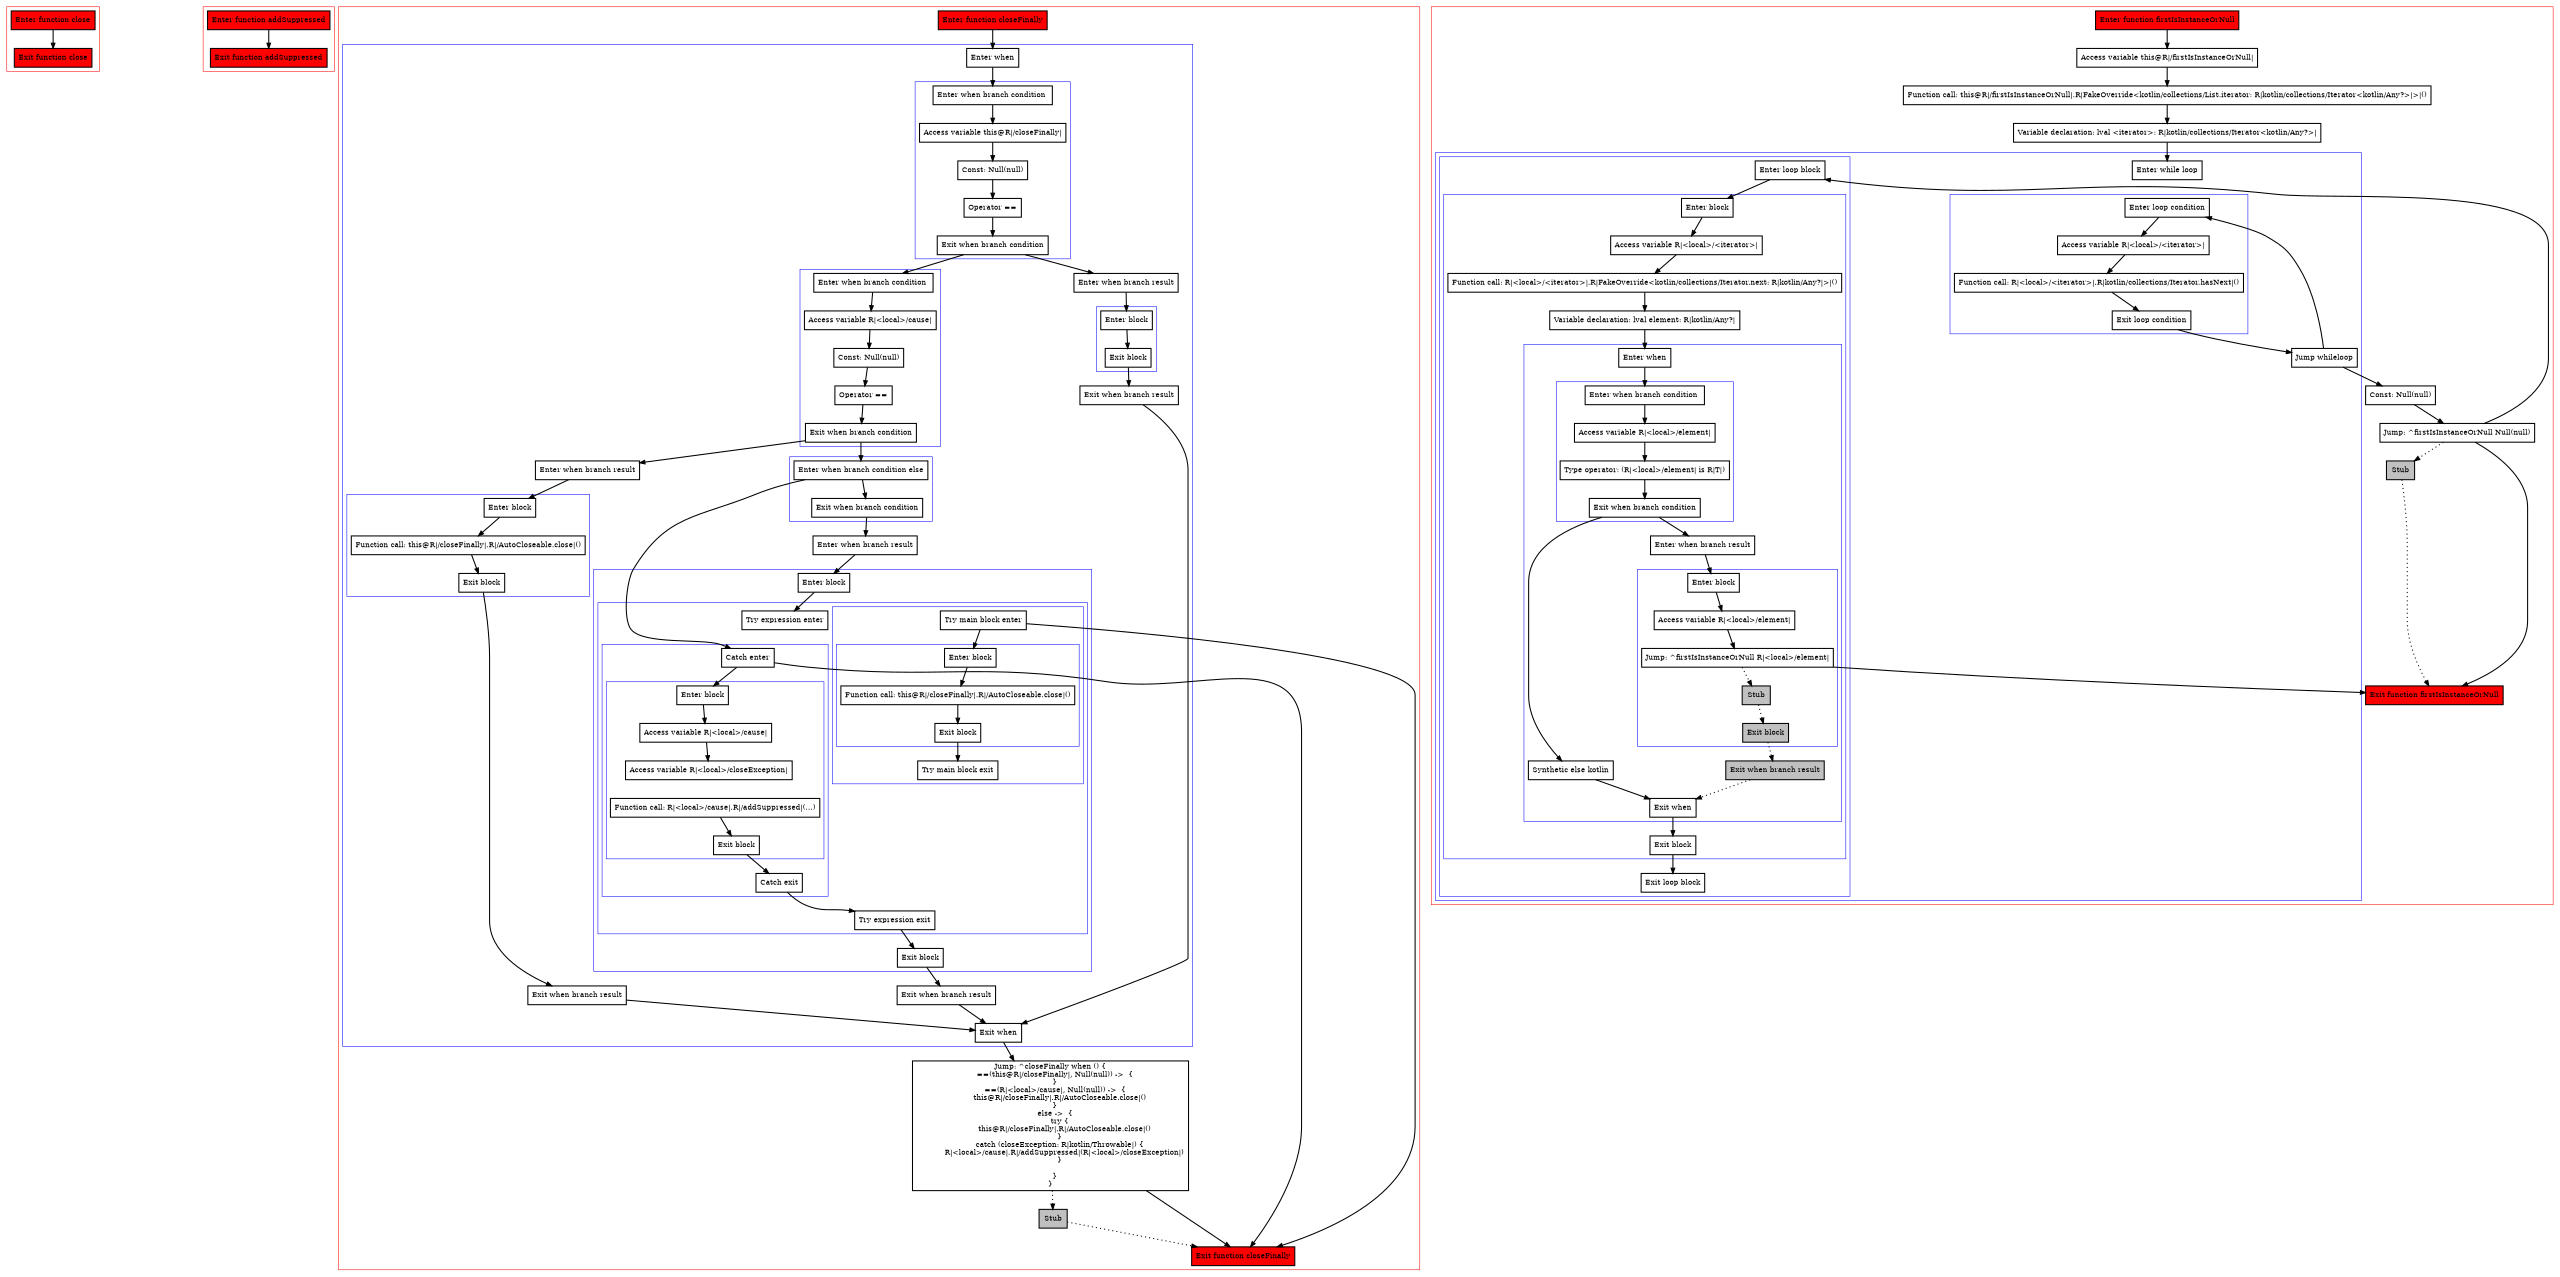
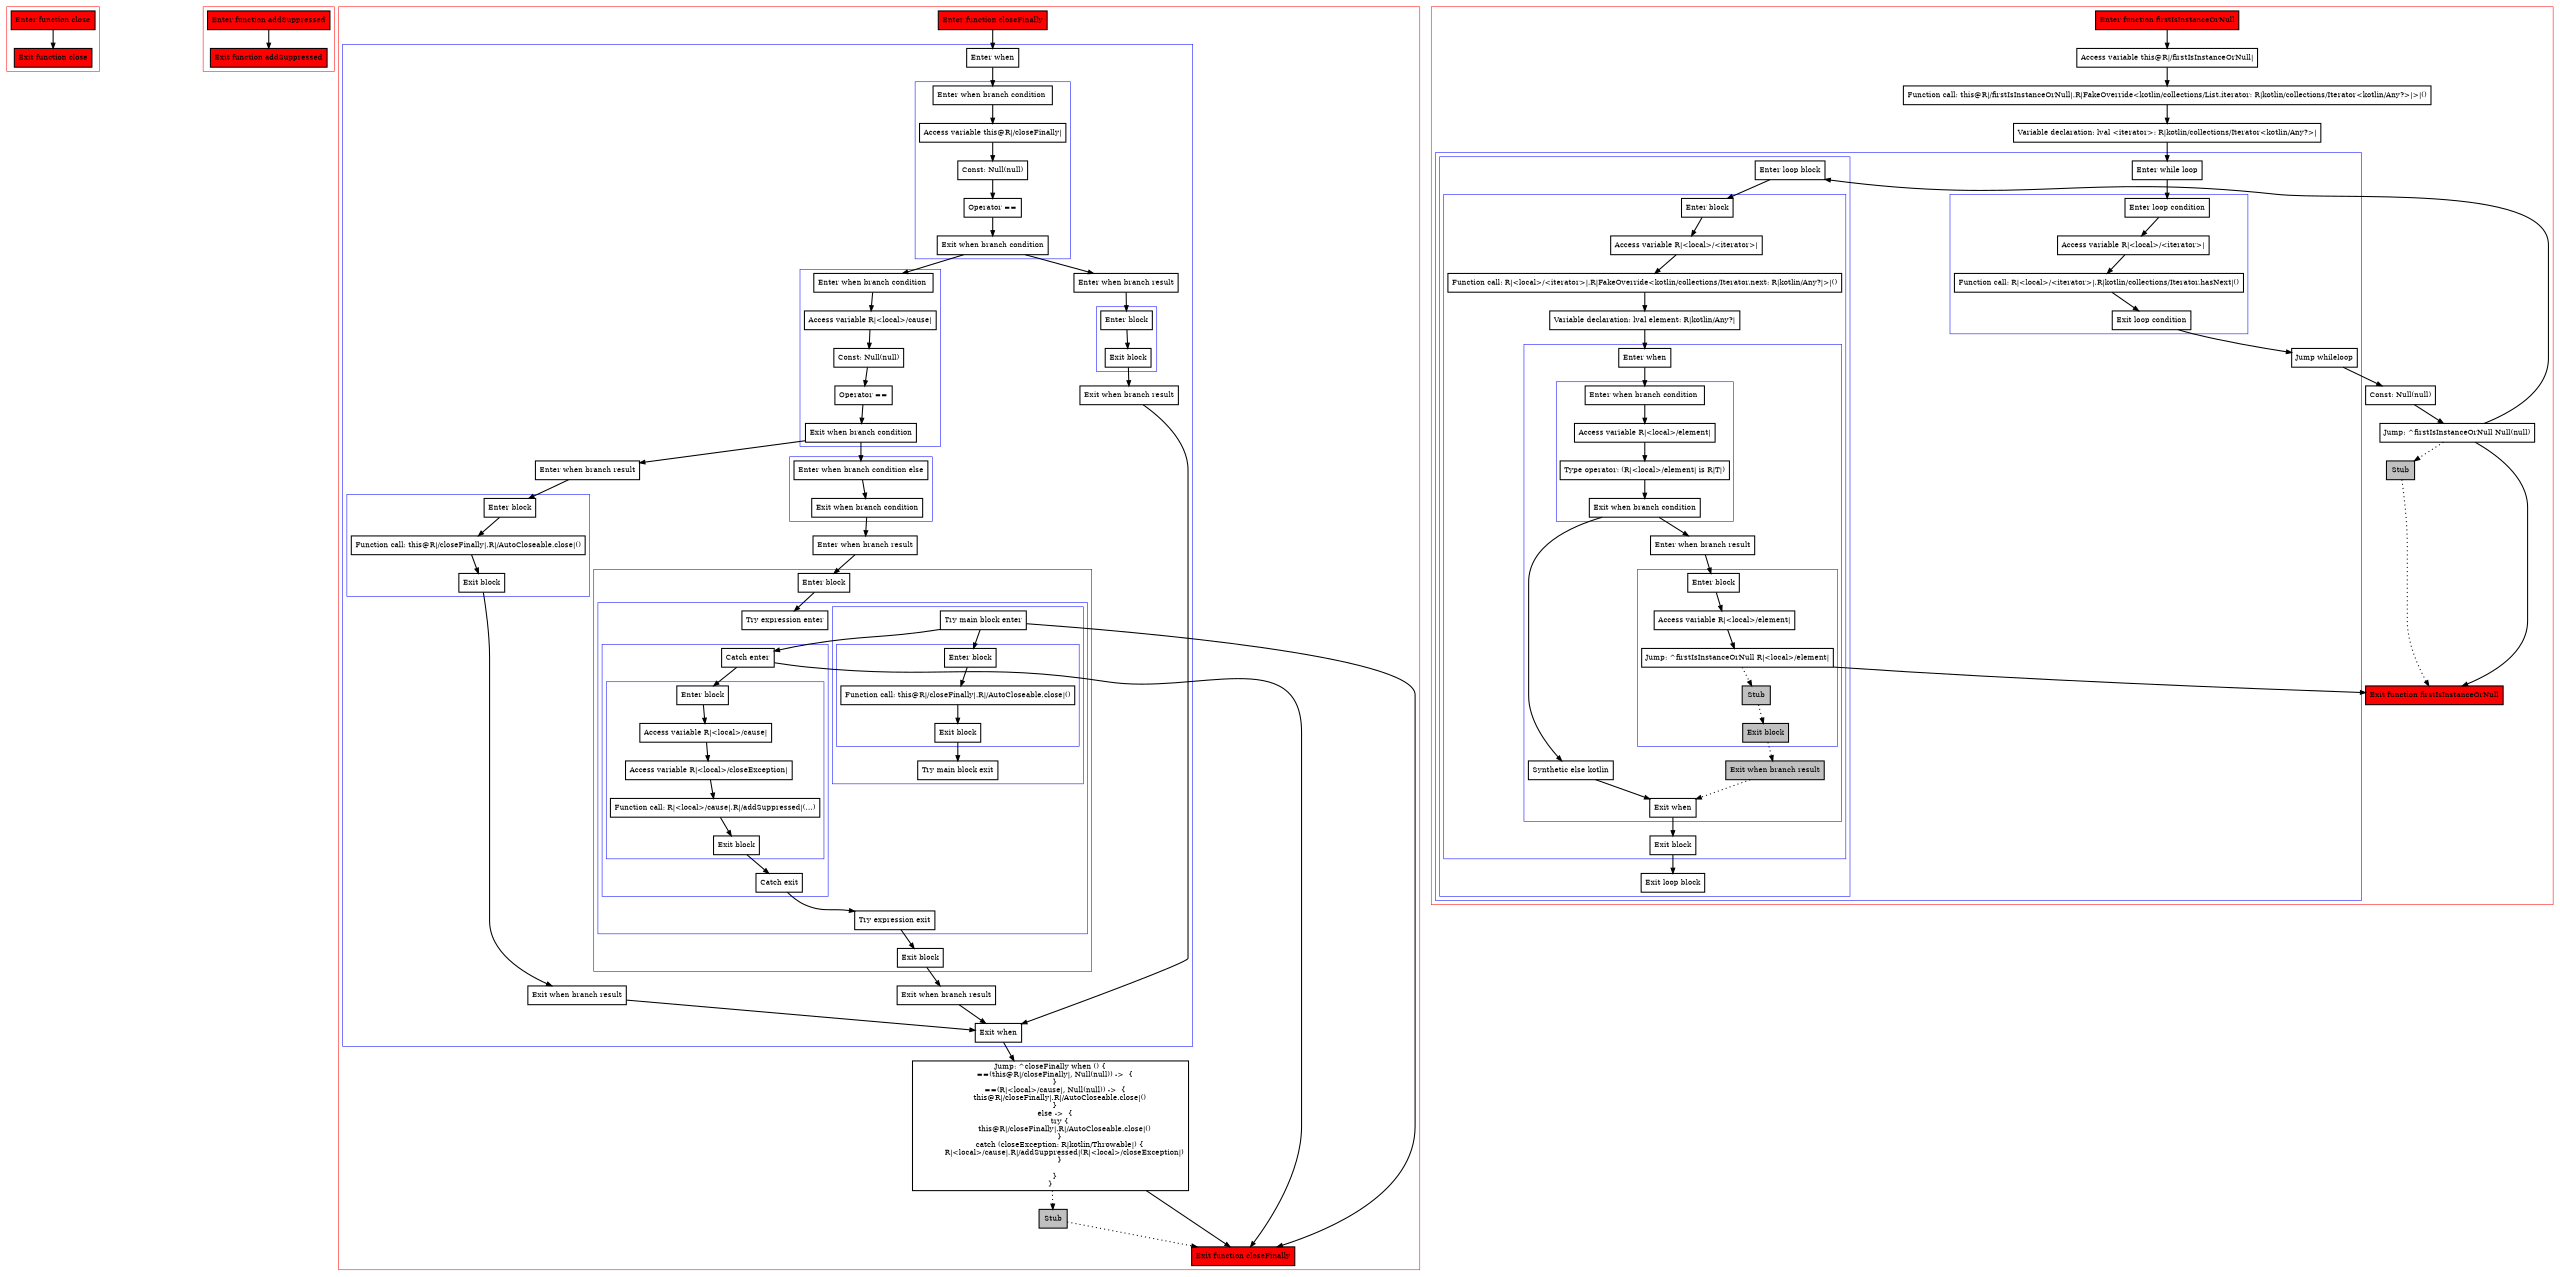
edge "Jump whileloop" -> "Enter loop condition": now "Enter while loop" -> "Enter loop condition"
edge "Enter when branch condition else" -> "Catch enter": now "Try main block enter" -> "Catch enter"
edge "Access variable R|<local>/closeException|" -> "Function call: R|<local>/cause|.R|/addSuppressed|(...)": added
